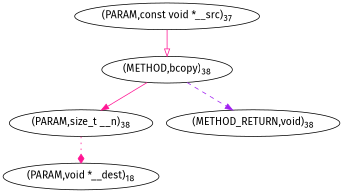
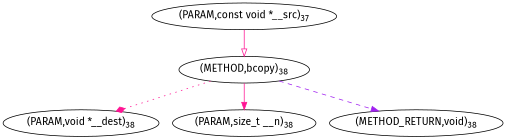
edge "(PARAM,size_t __n)" -> "(PARAM,void *__dest)": now "(METHOD,bcopy)" -> "(PARAM,void *__dest)"
node "(PARAM,void *__dest)": text "18" -> "38"
